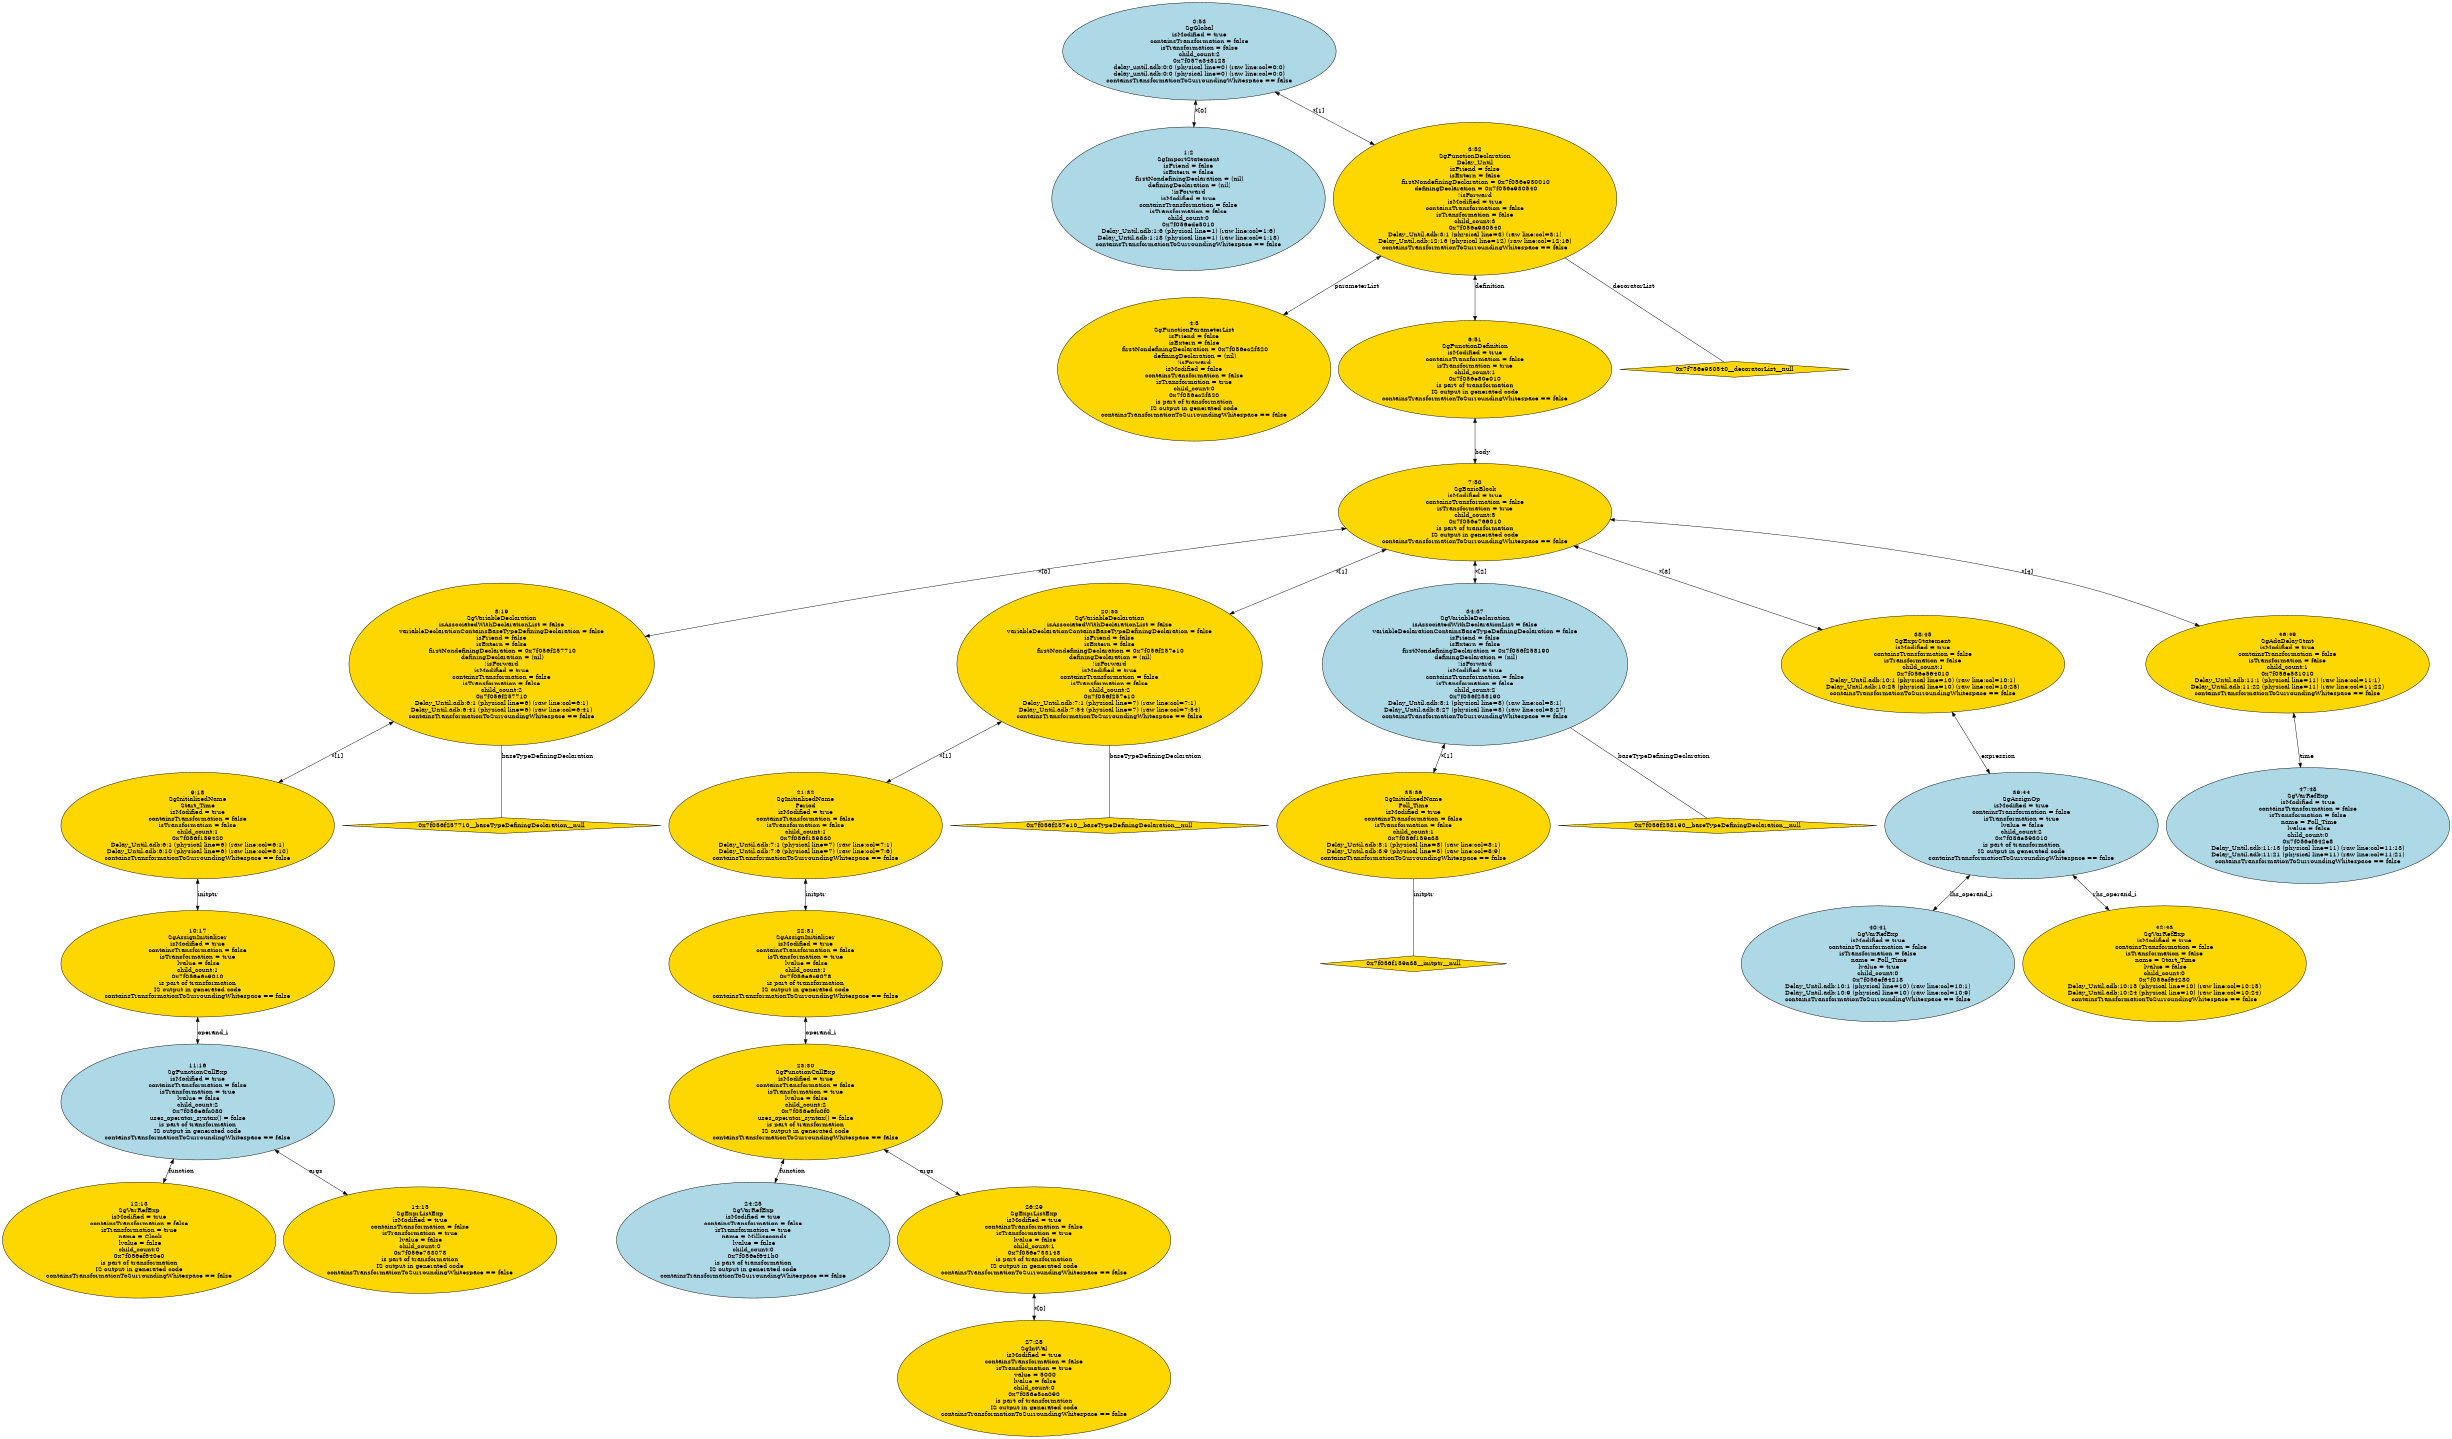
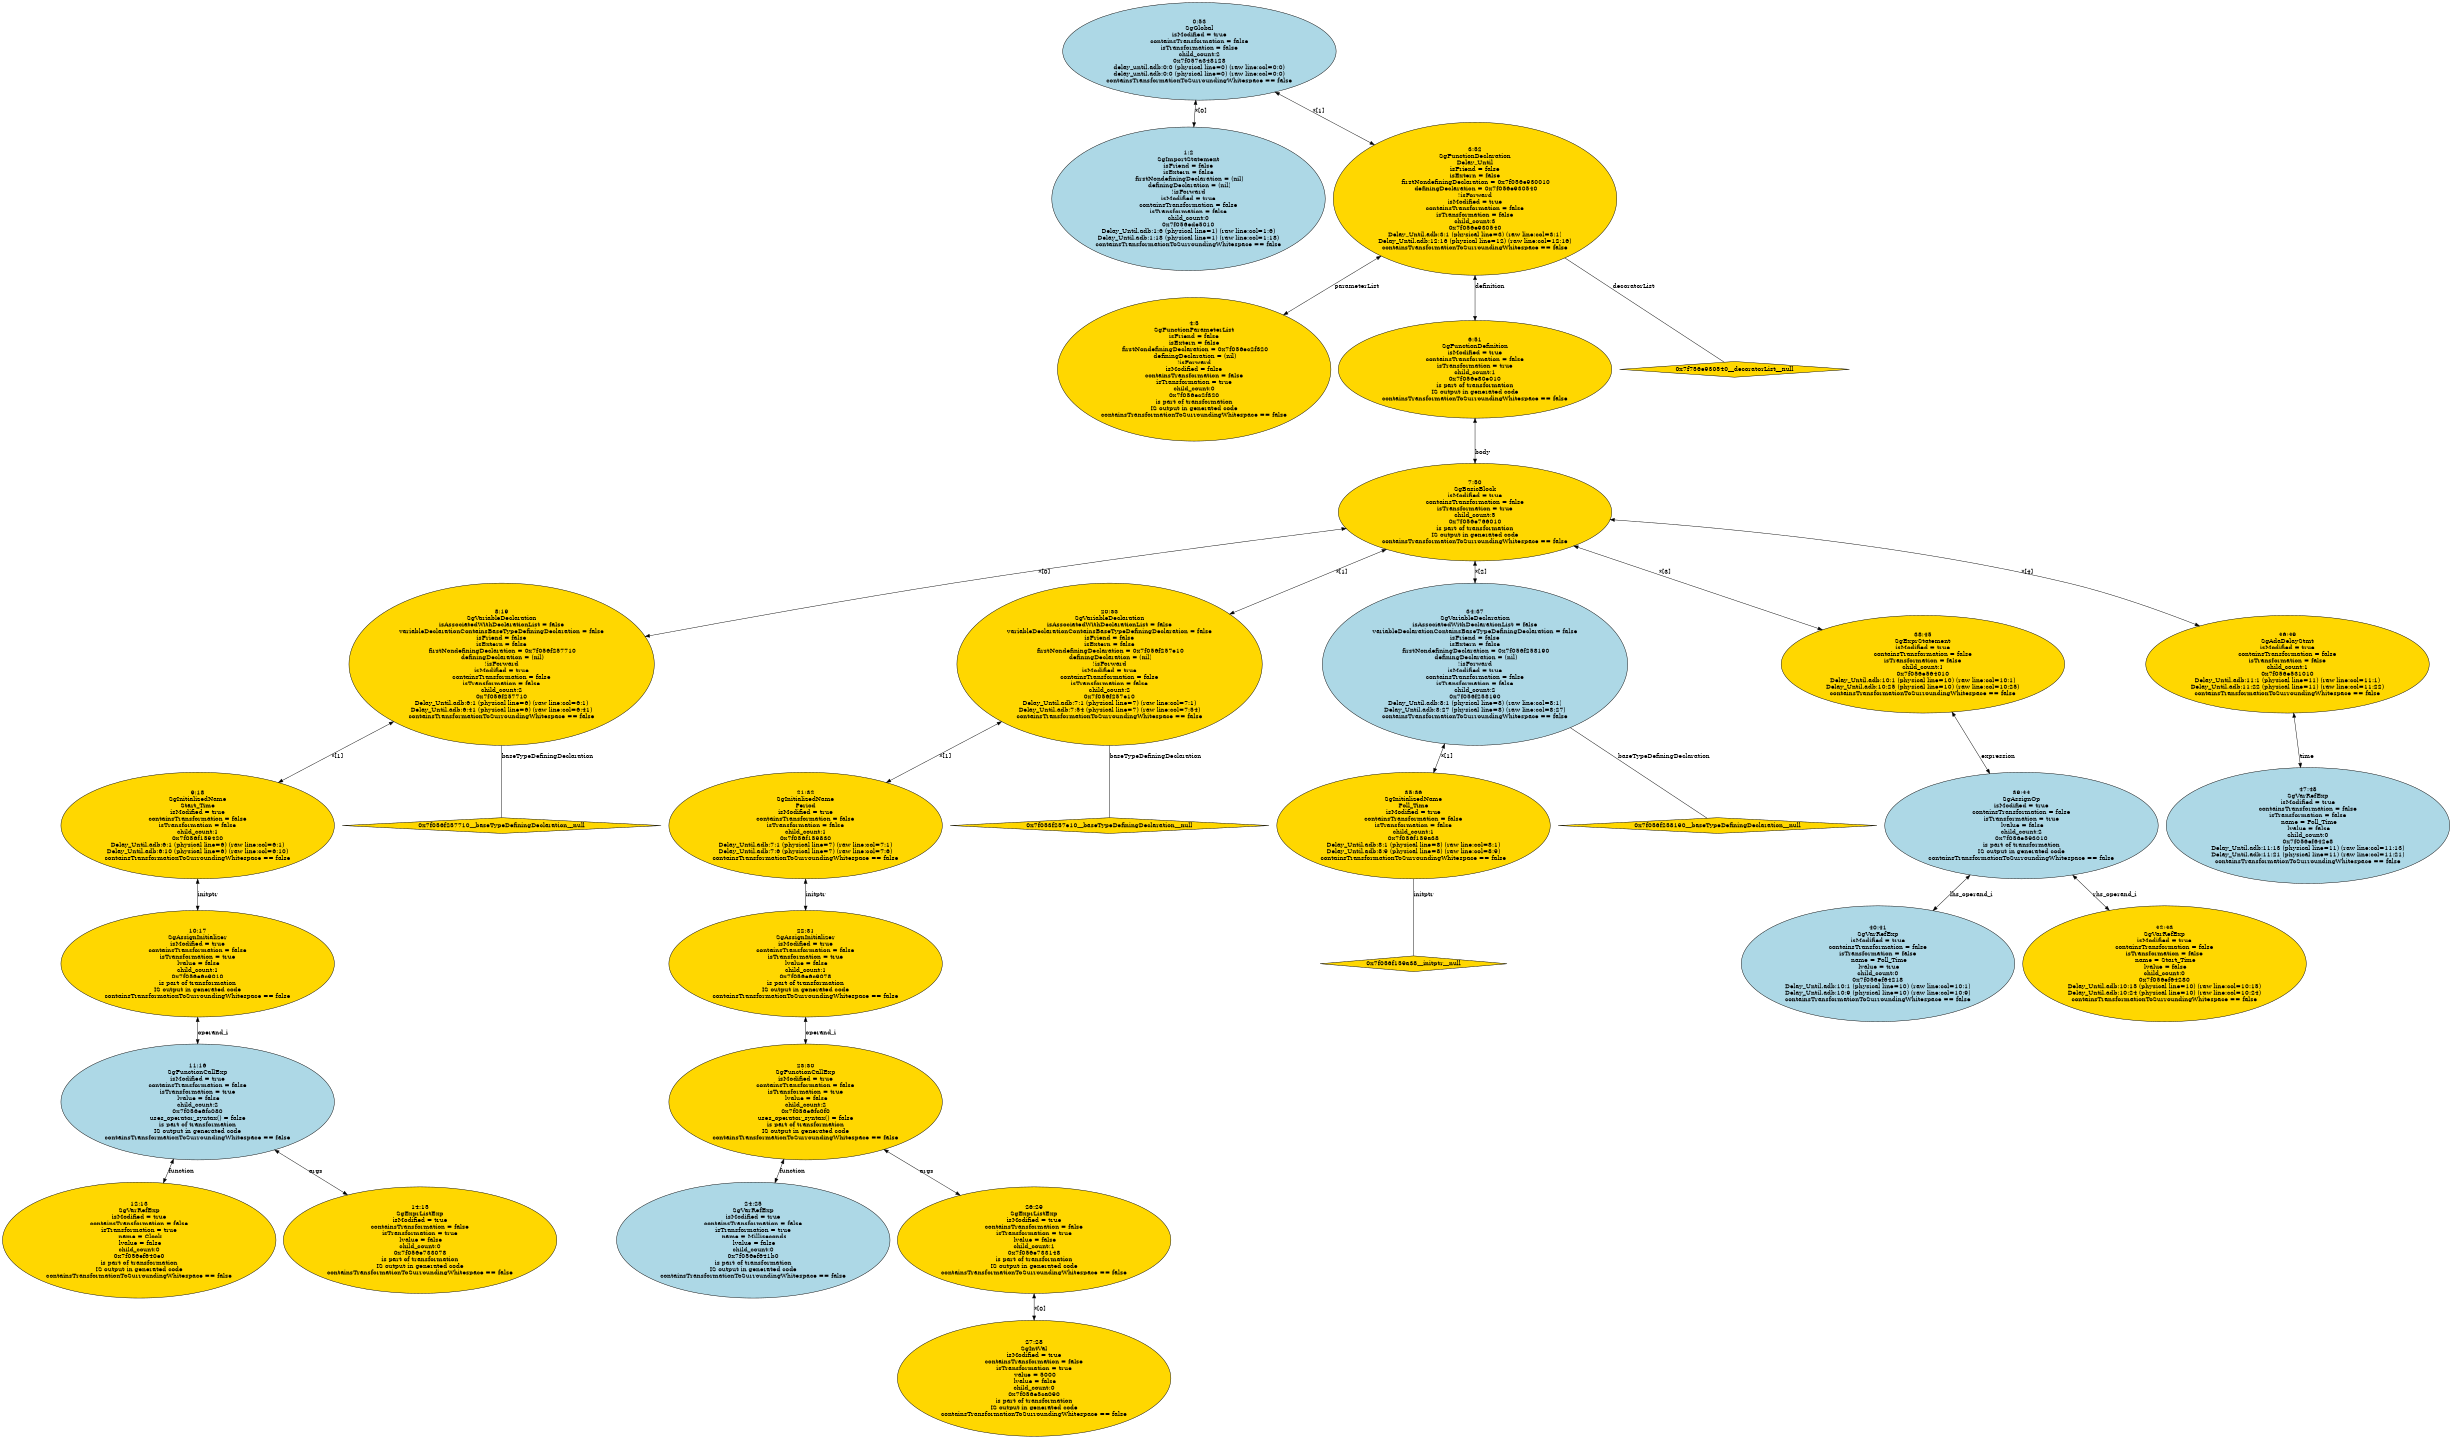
node "0x7f056f257e10__baseTypeDefiningDeclaration__null": label "0x7f056f257e10__baseTypeDefiningDeclaration__null" -> "0x7f053f257e10__baseTypeDefiningDeclaration__null"
